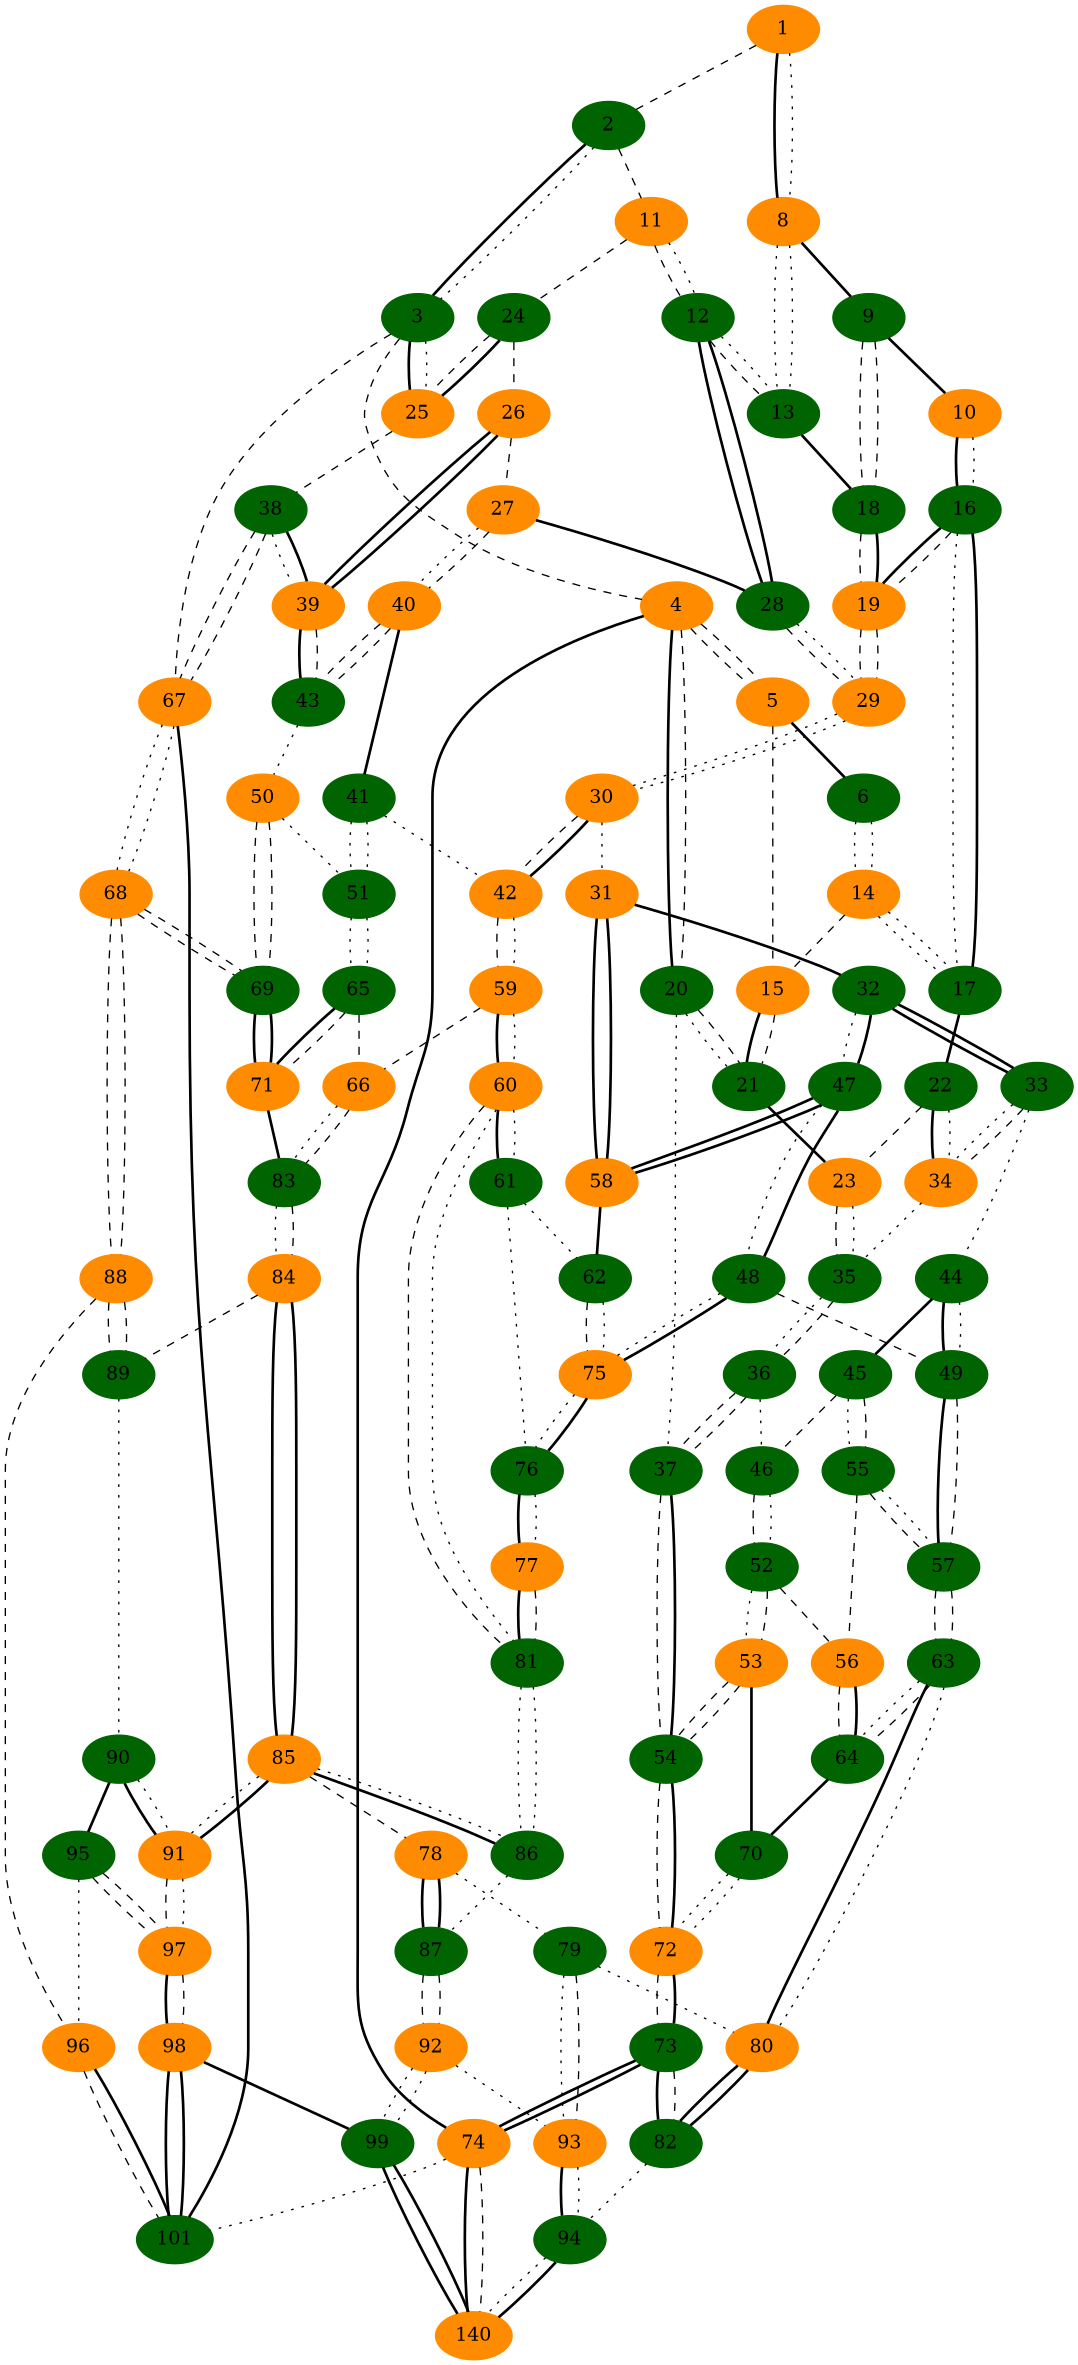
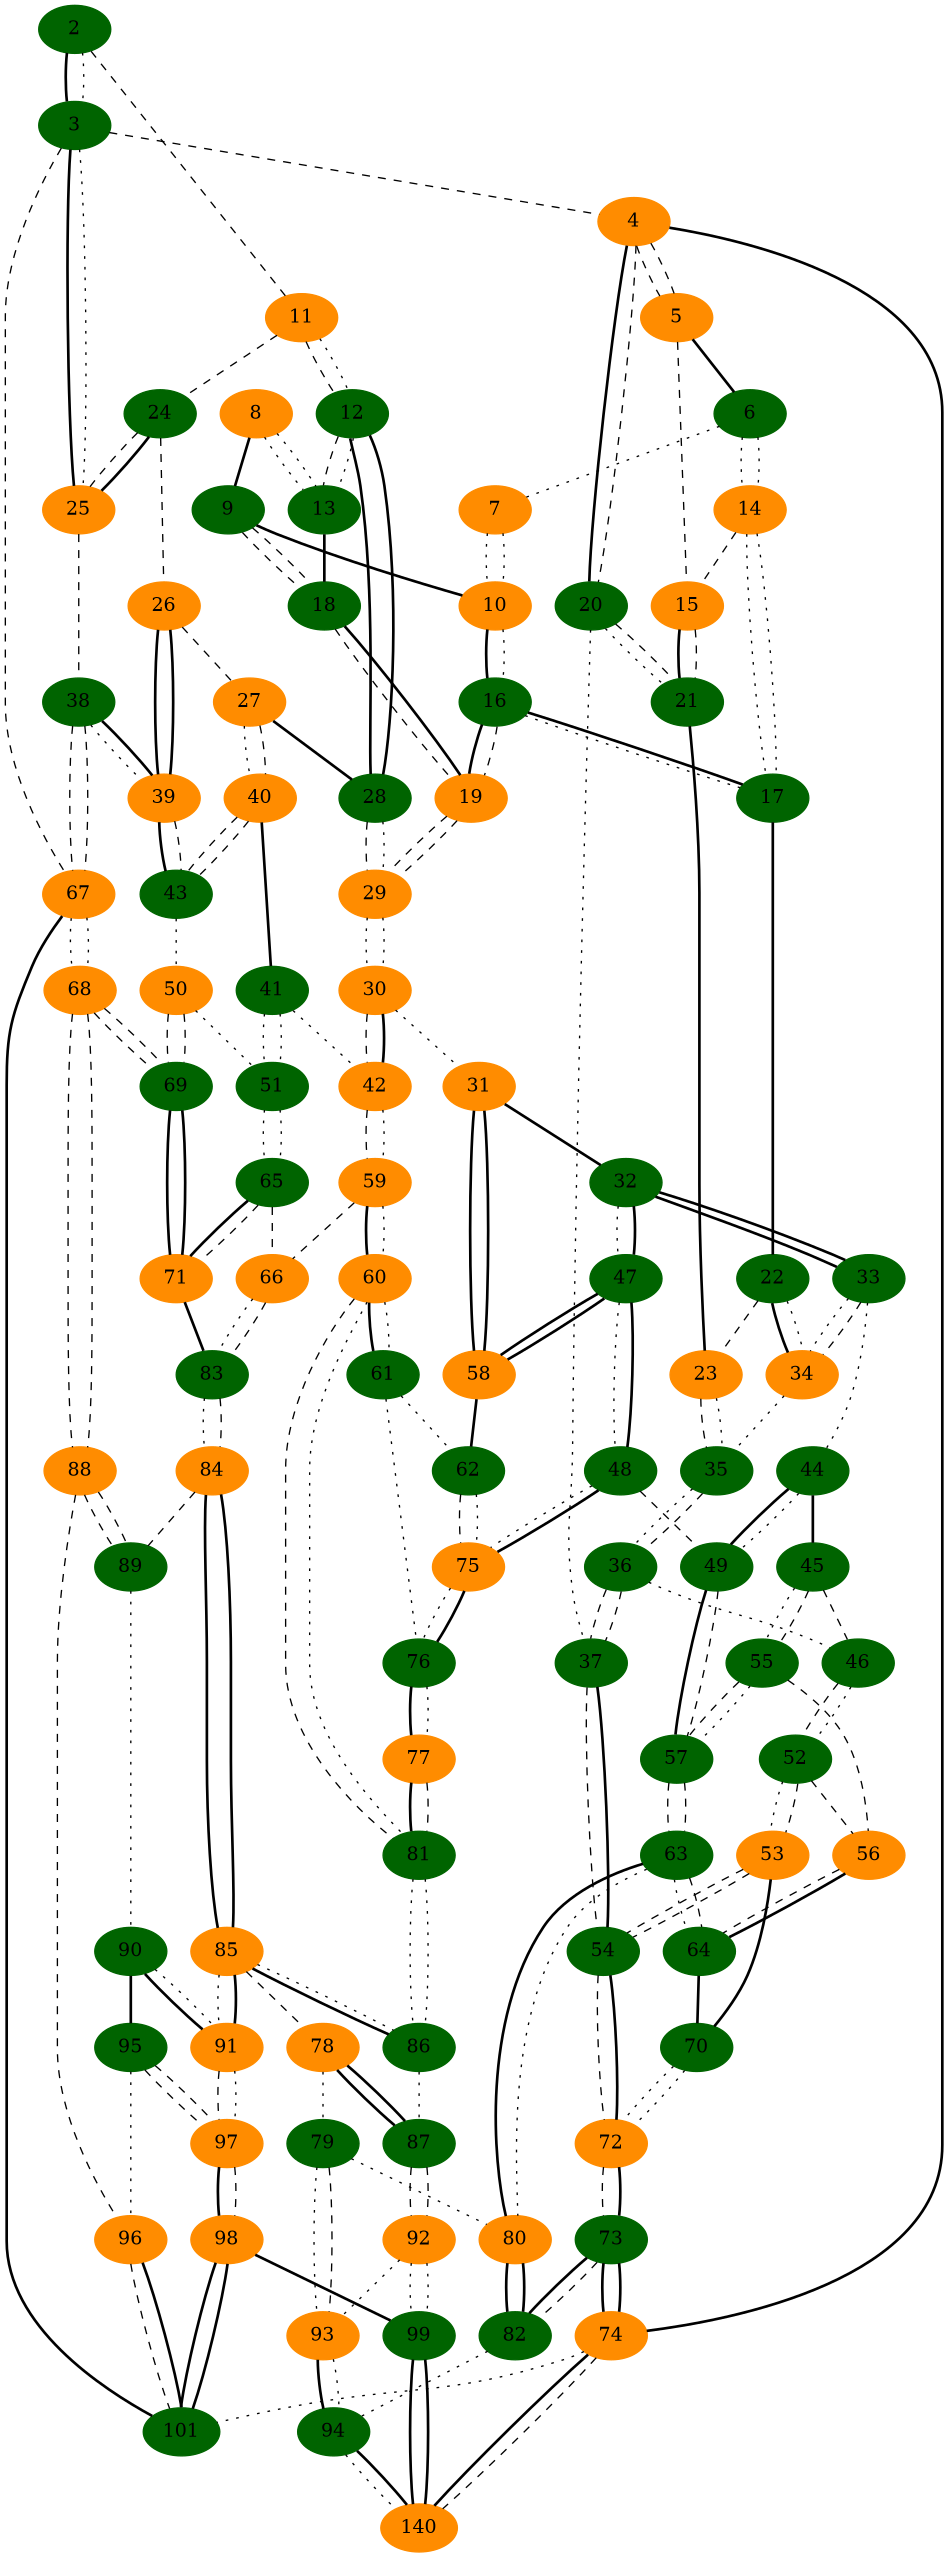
node "1": removed
node "7": added
